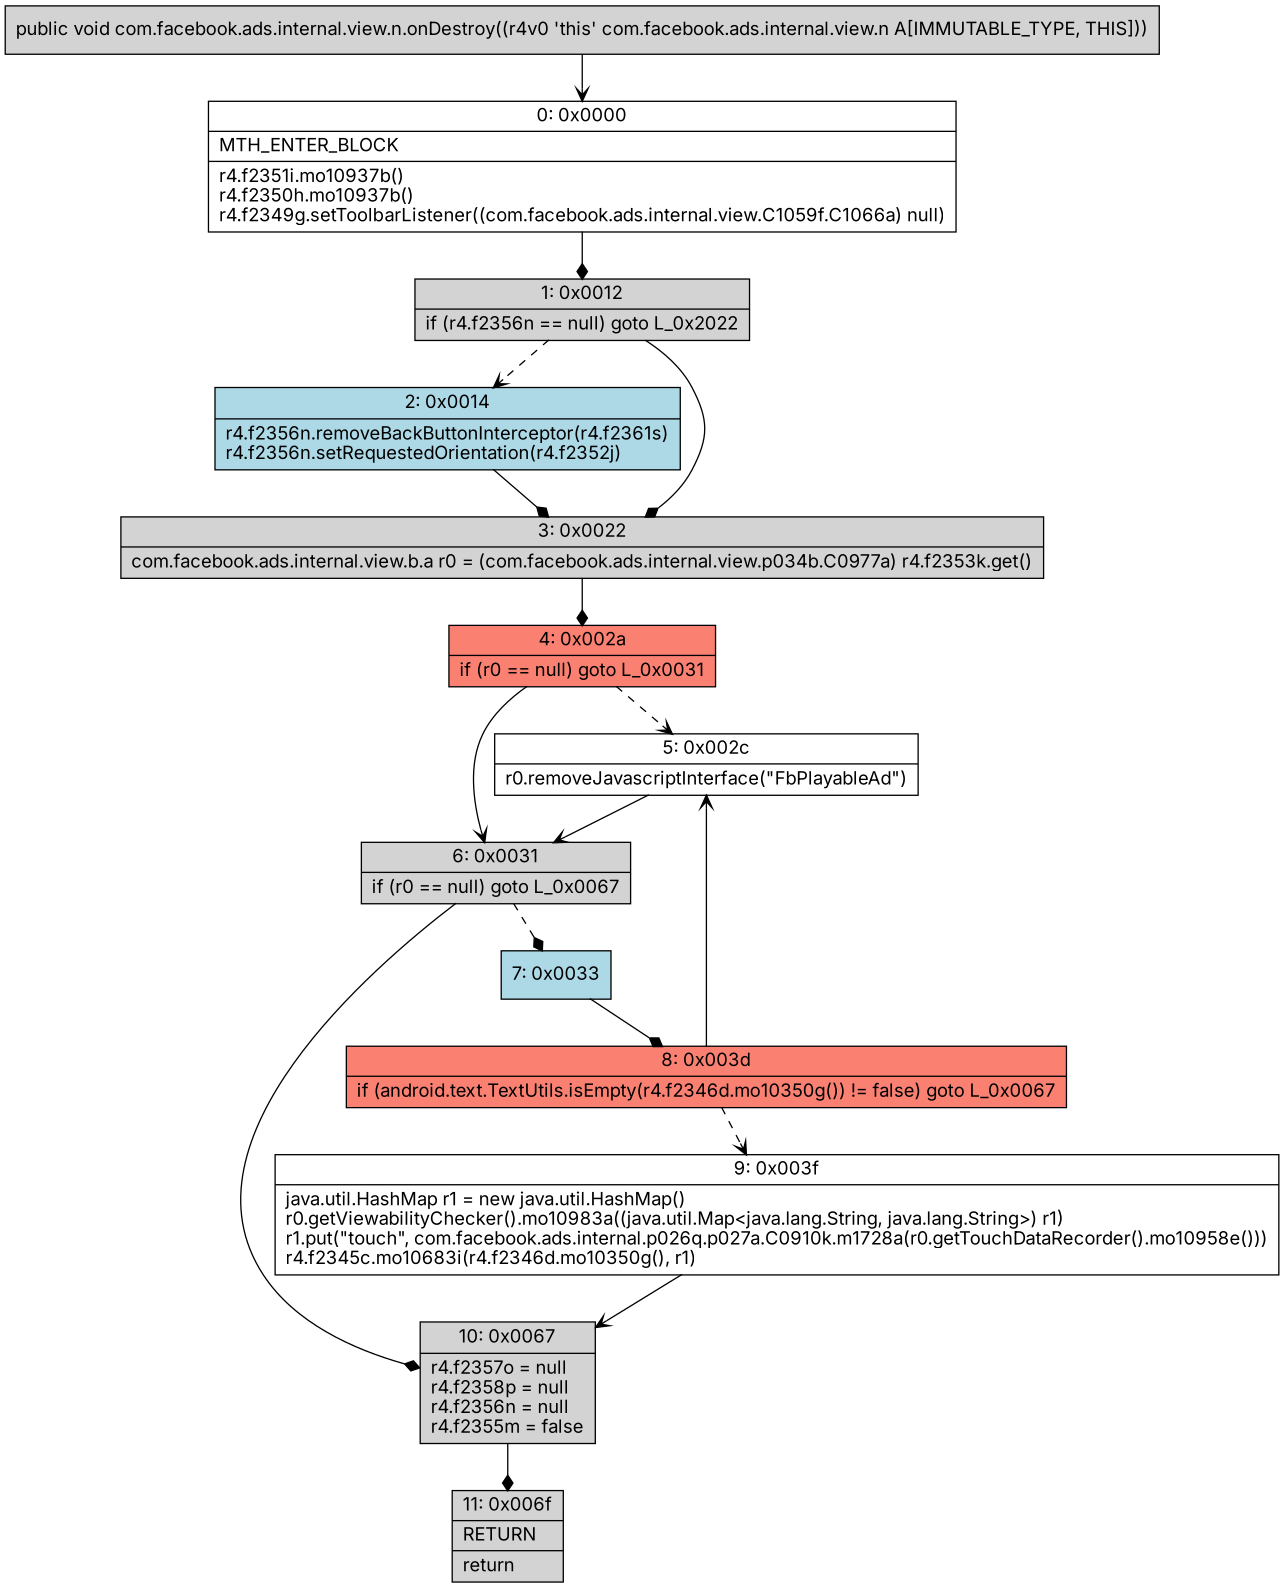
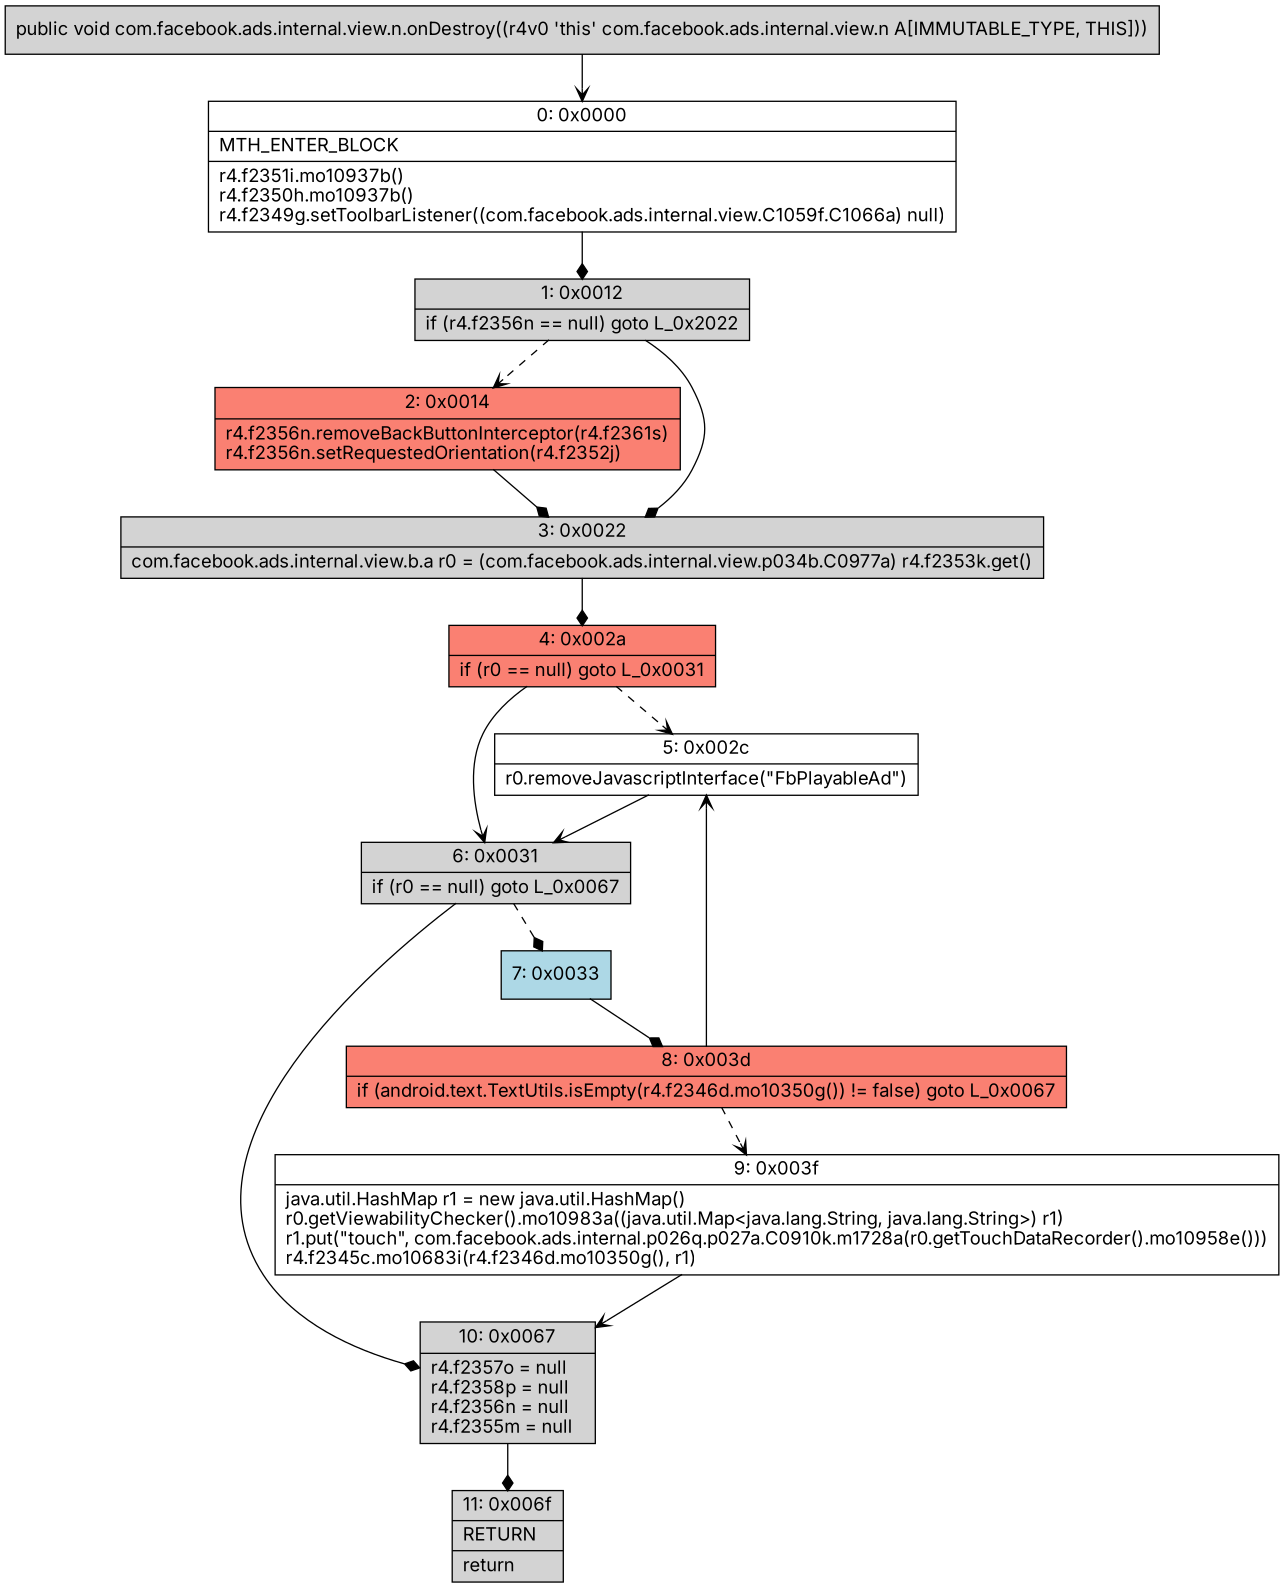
node "2: 0x0014": fillcolor lightblue -> salmon
node "10: 0x0067": text "r4.f2355m = false" -> "r4.f2355m = null"
